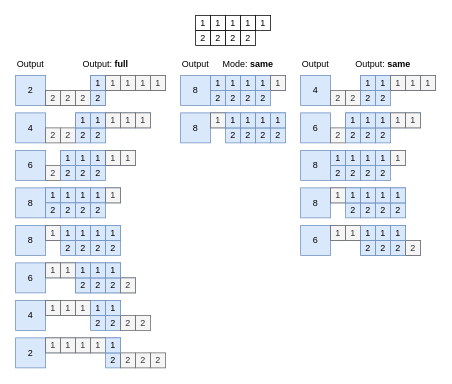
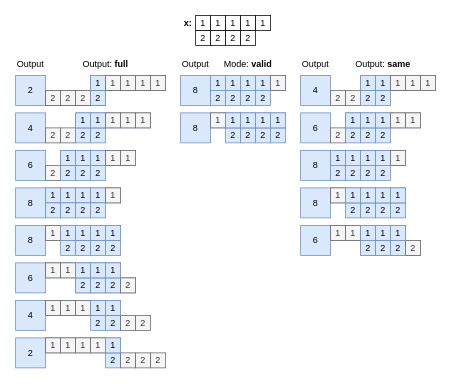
node "x:": added
node "Mode: same": label "Mode: same" -> "Mode: valid"
